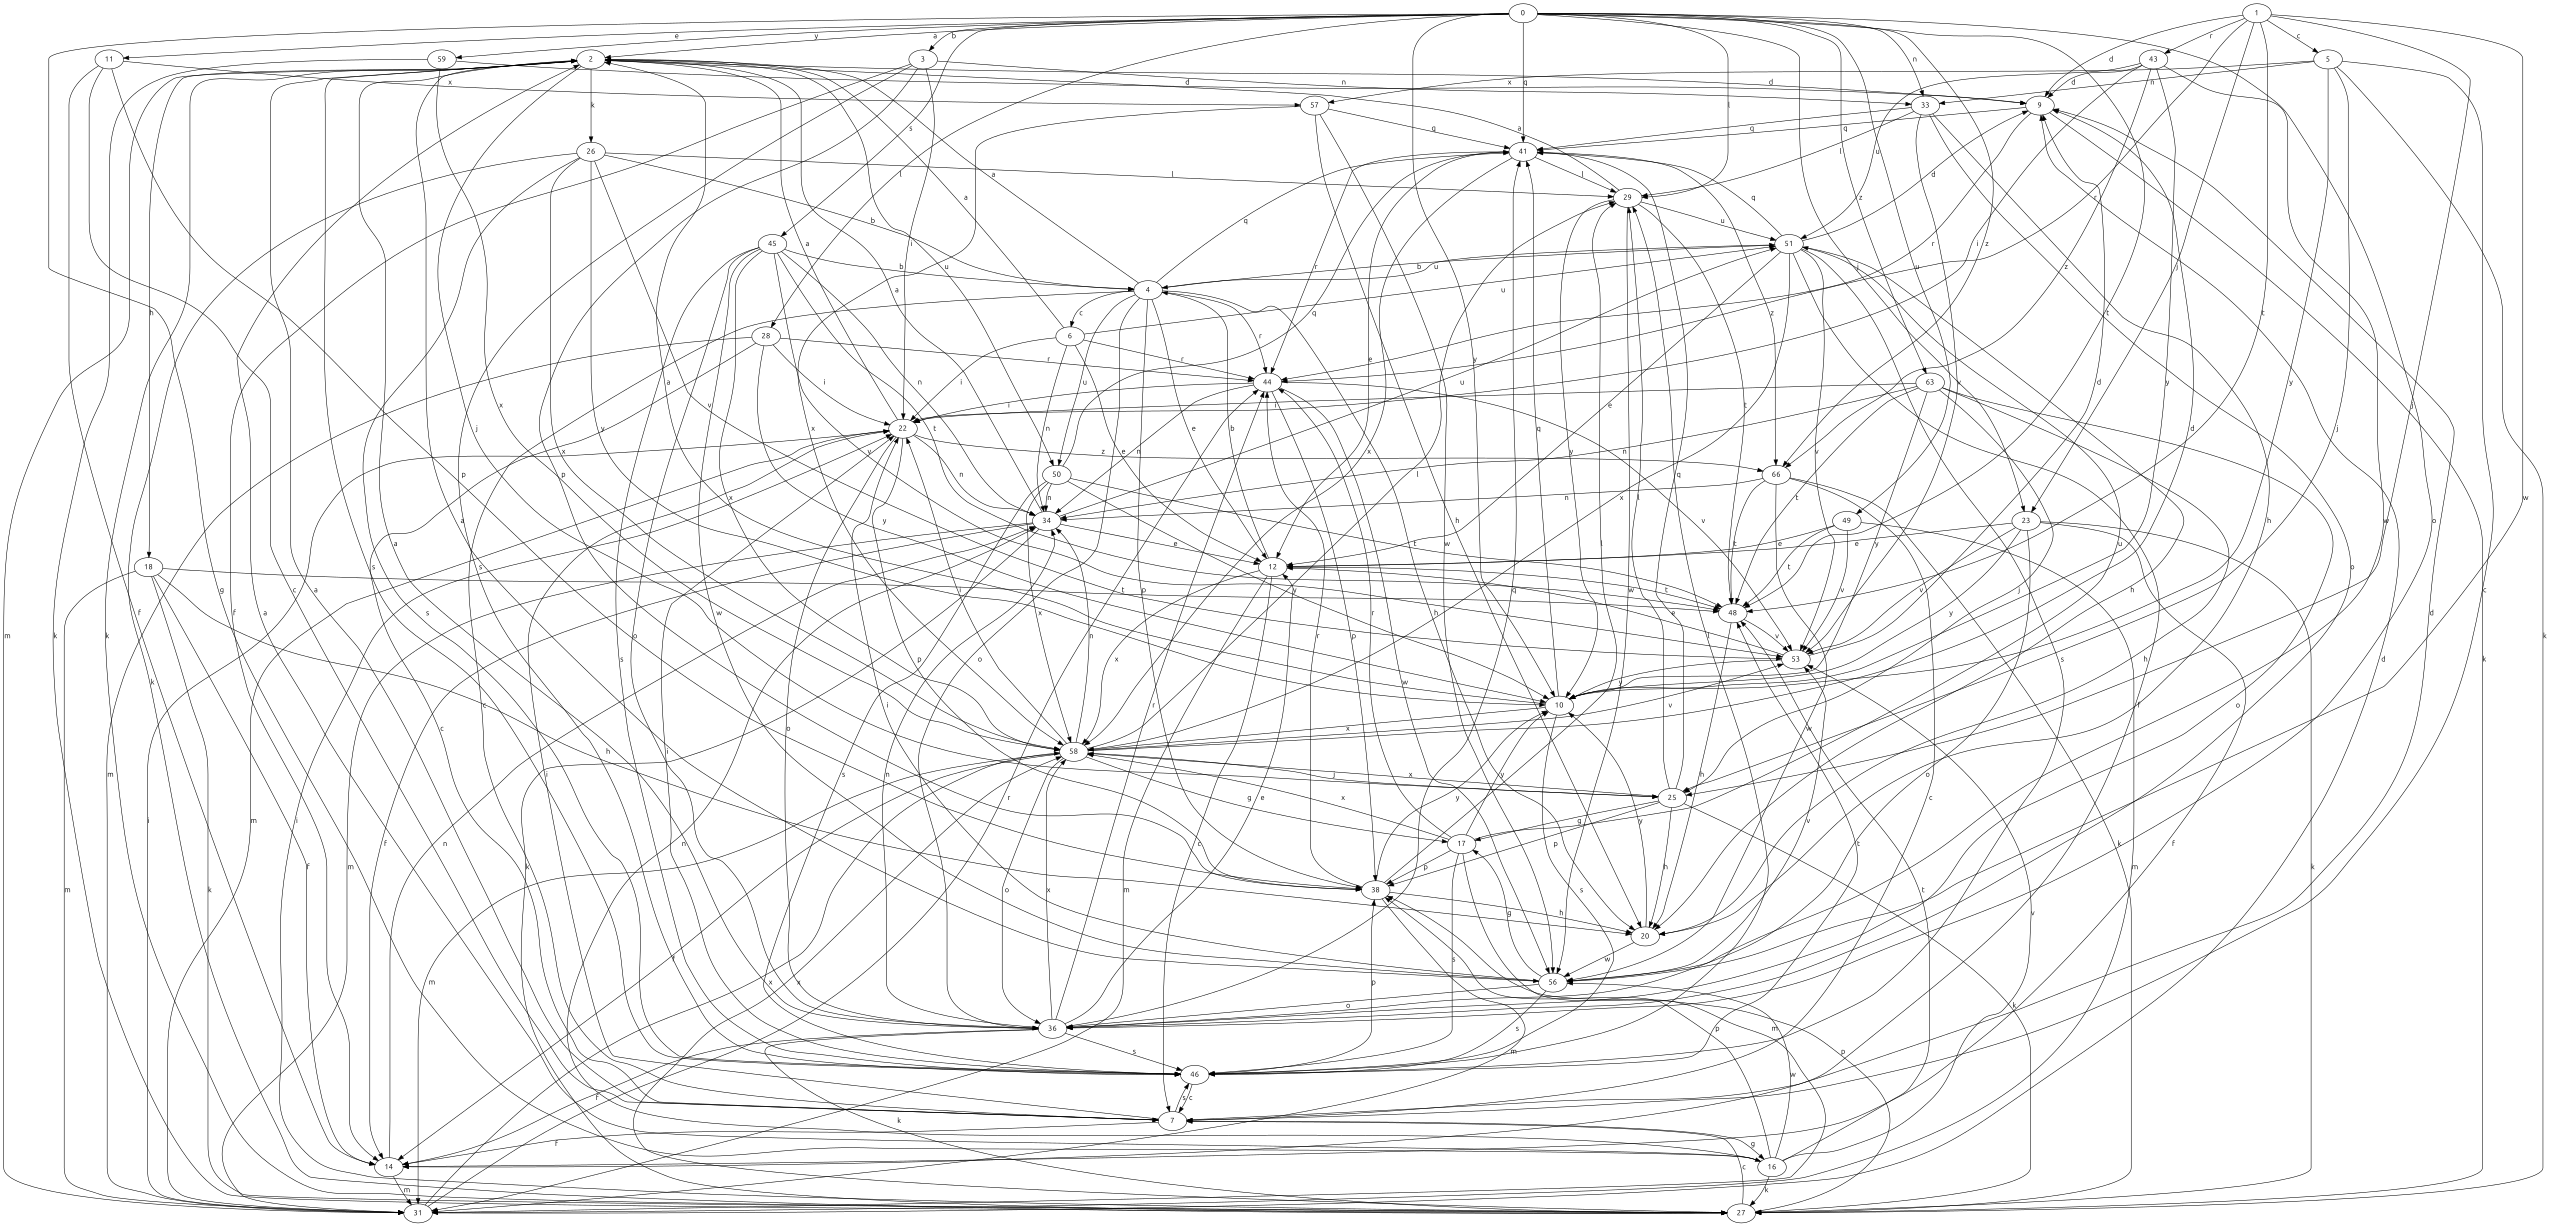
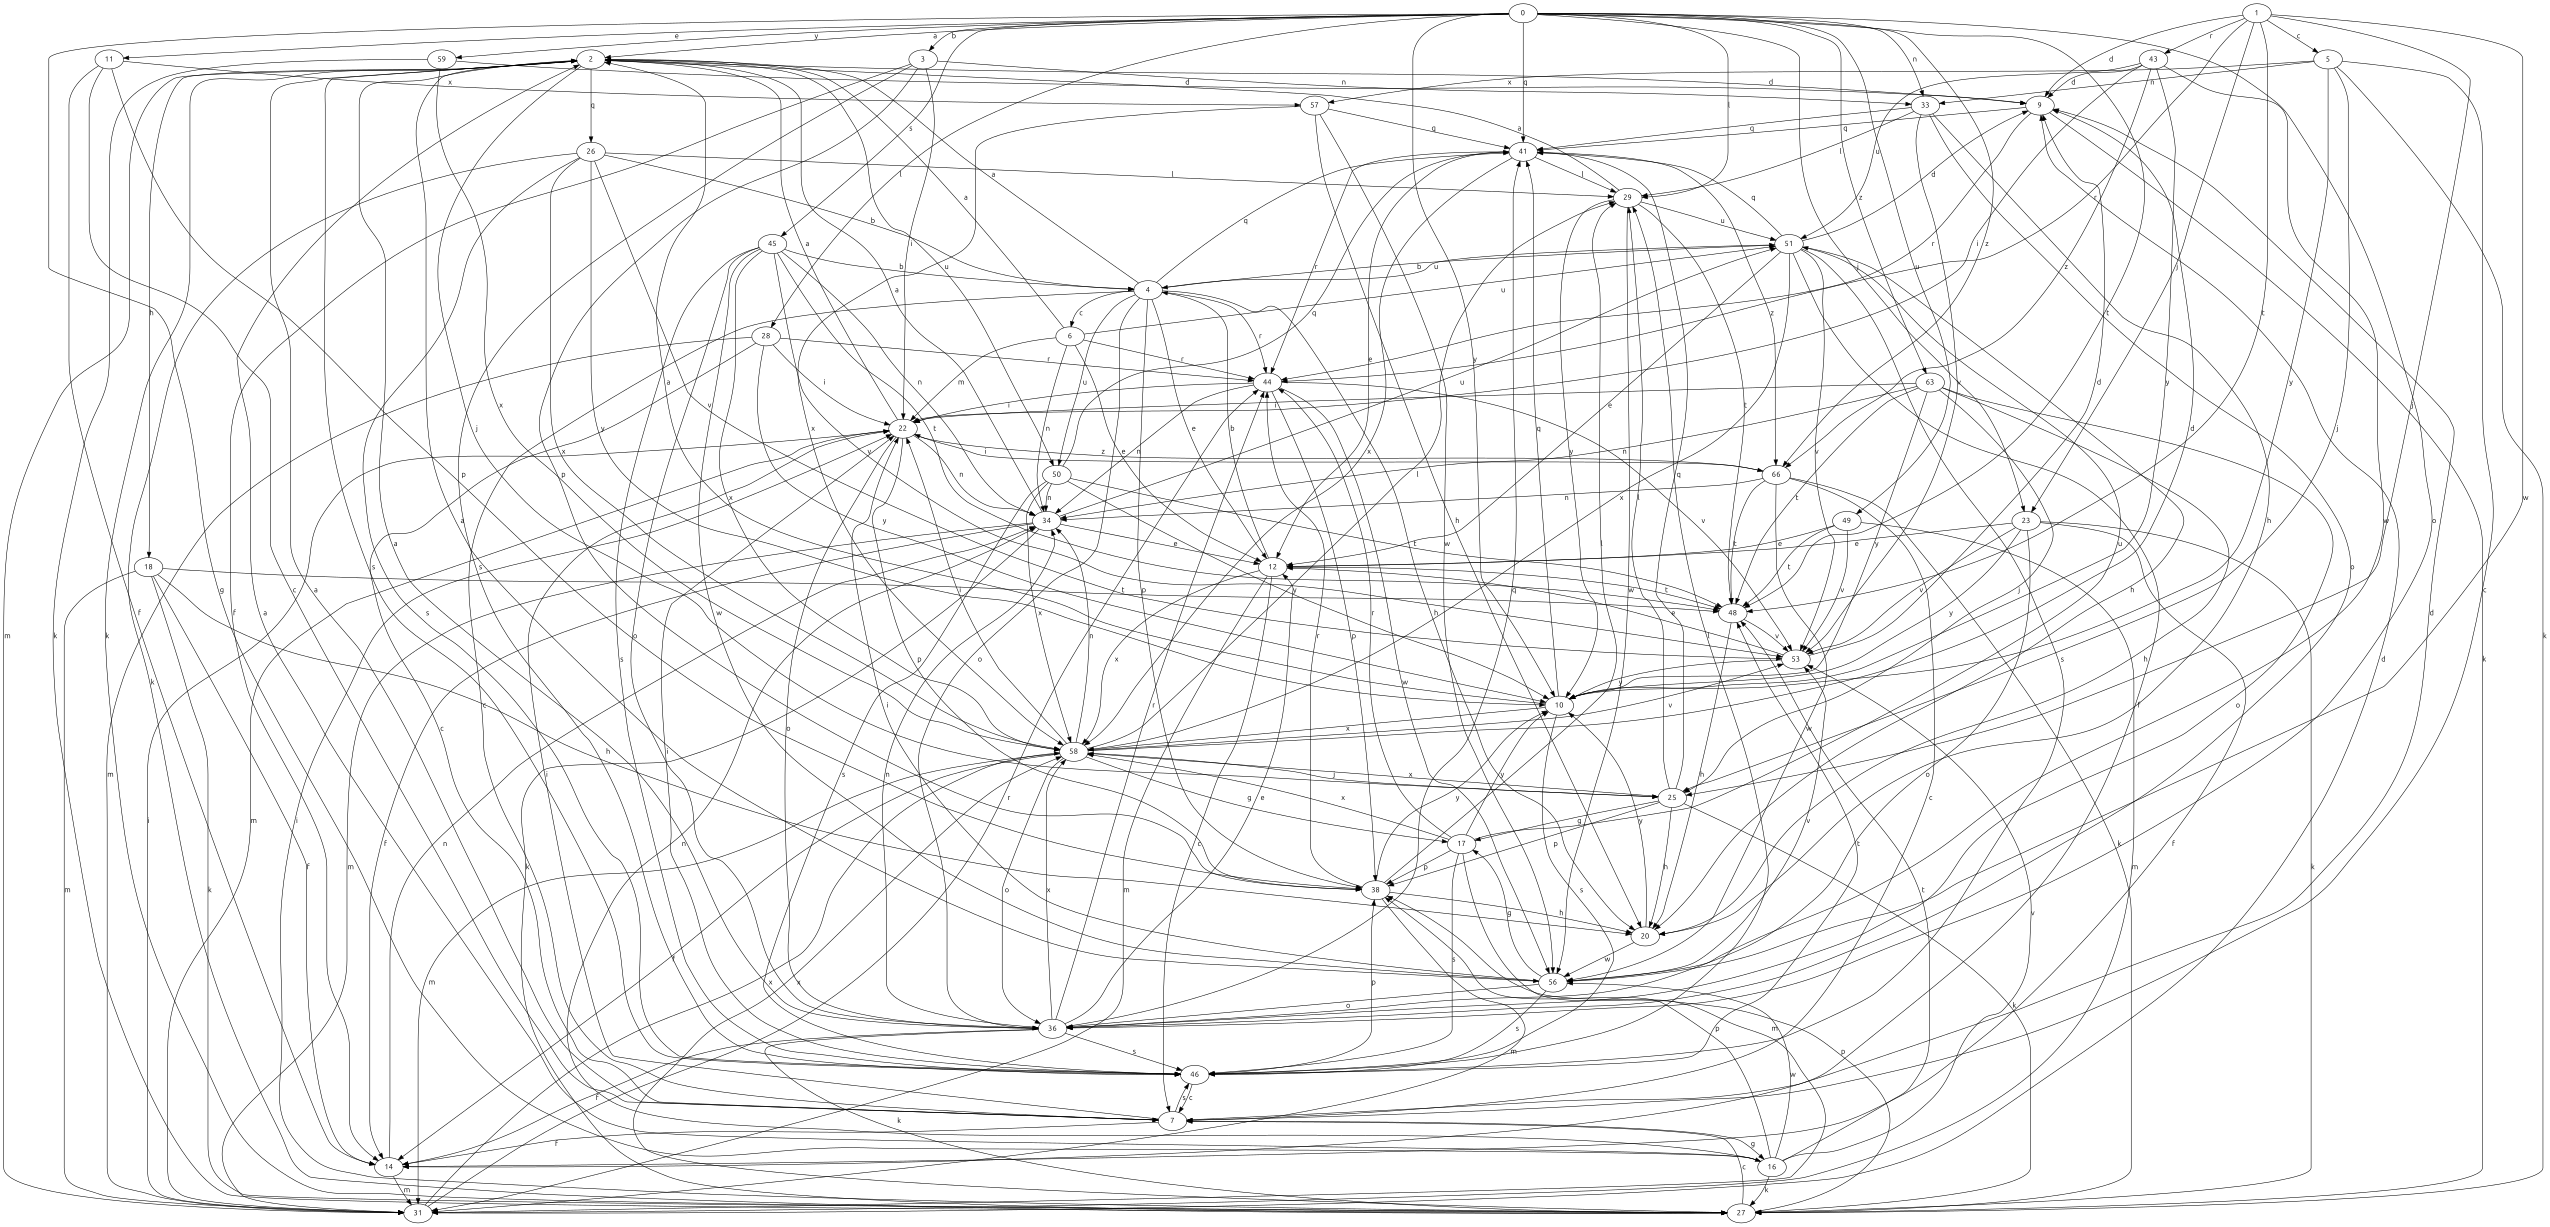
edge "2" -> "26": label "k" -> "q"
edge "6" -> "22": label "i" -> "m"
edge "66" -> "22": added, label "i"
